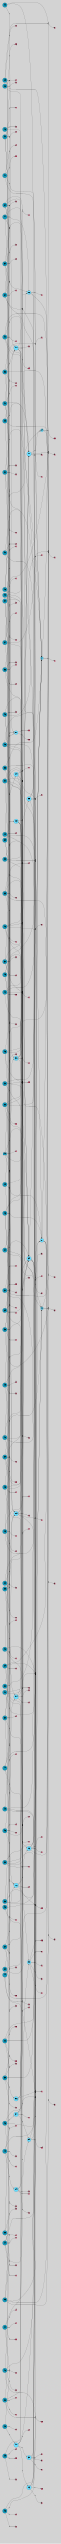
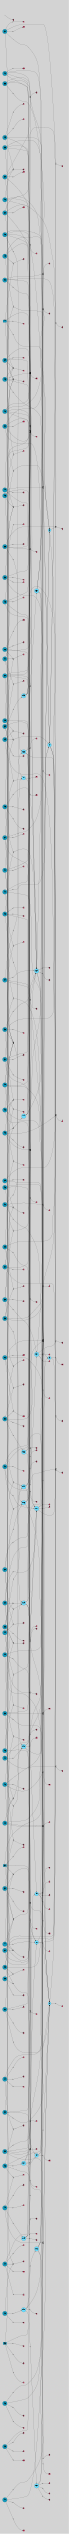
node "T446": removed
node "T527": shape circle -> box
node "T536": shape circle -> box
